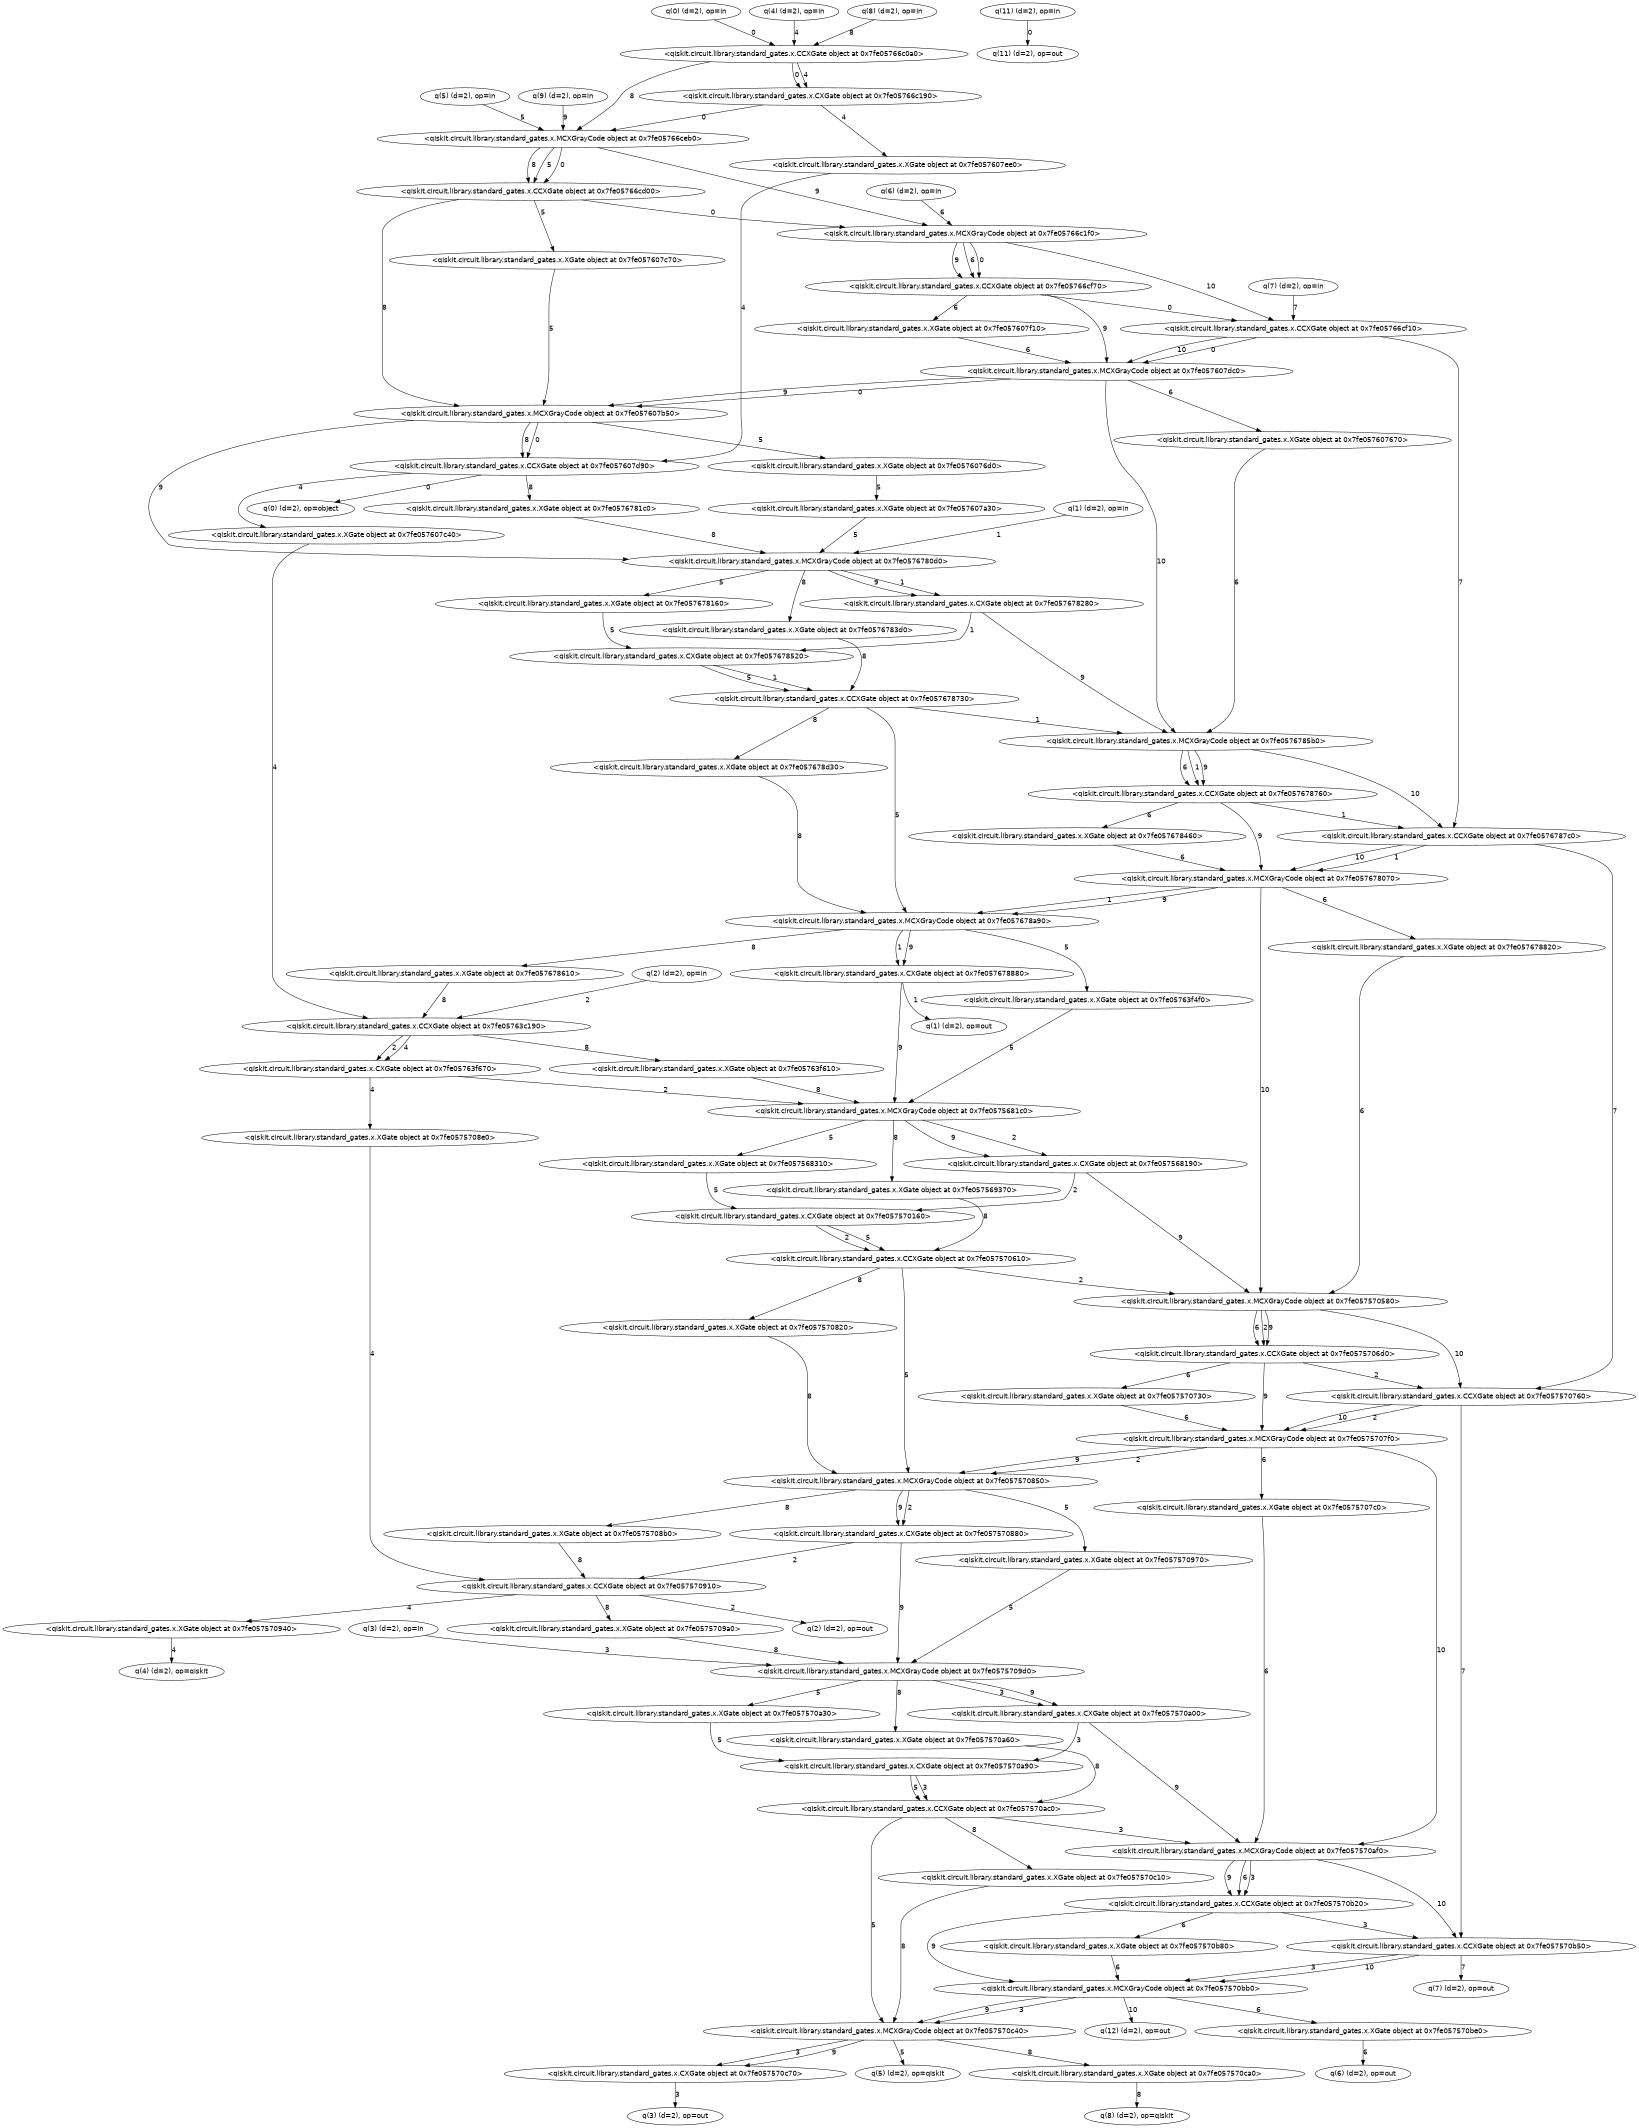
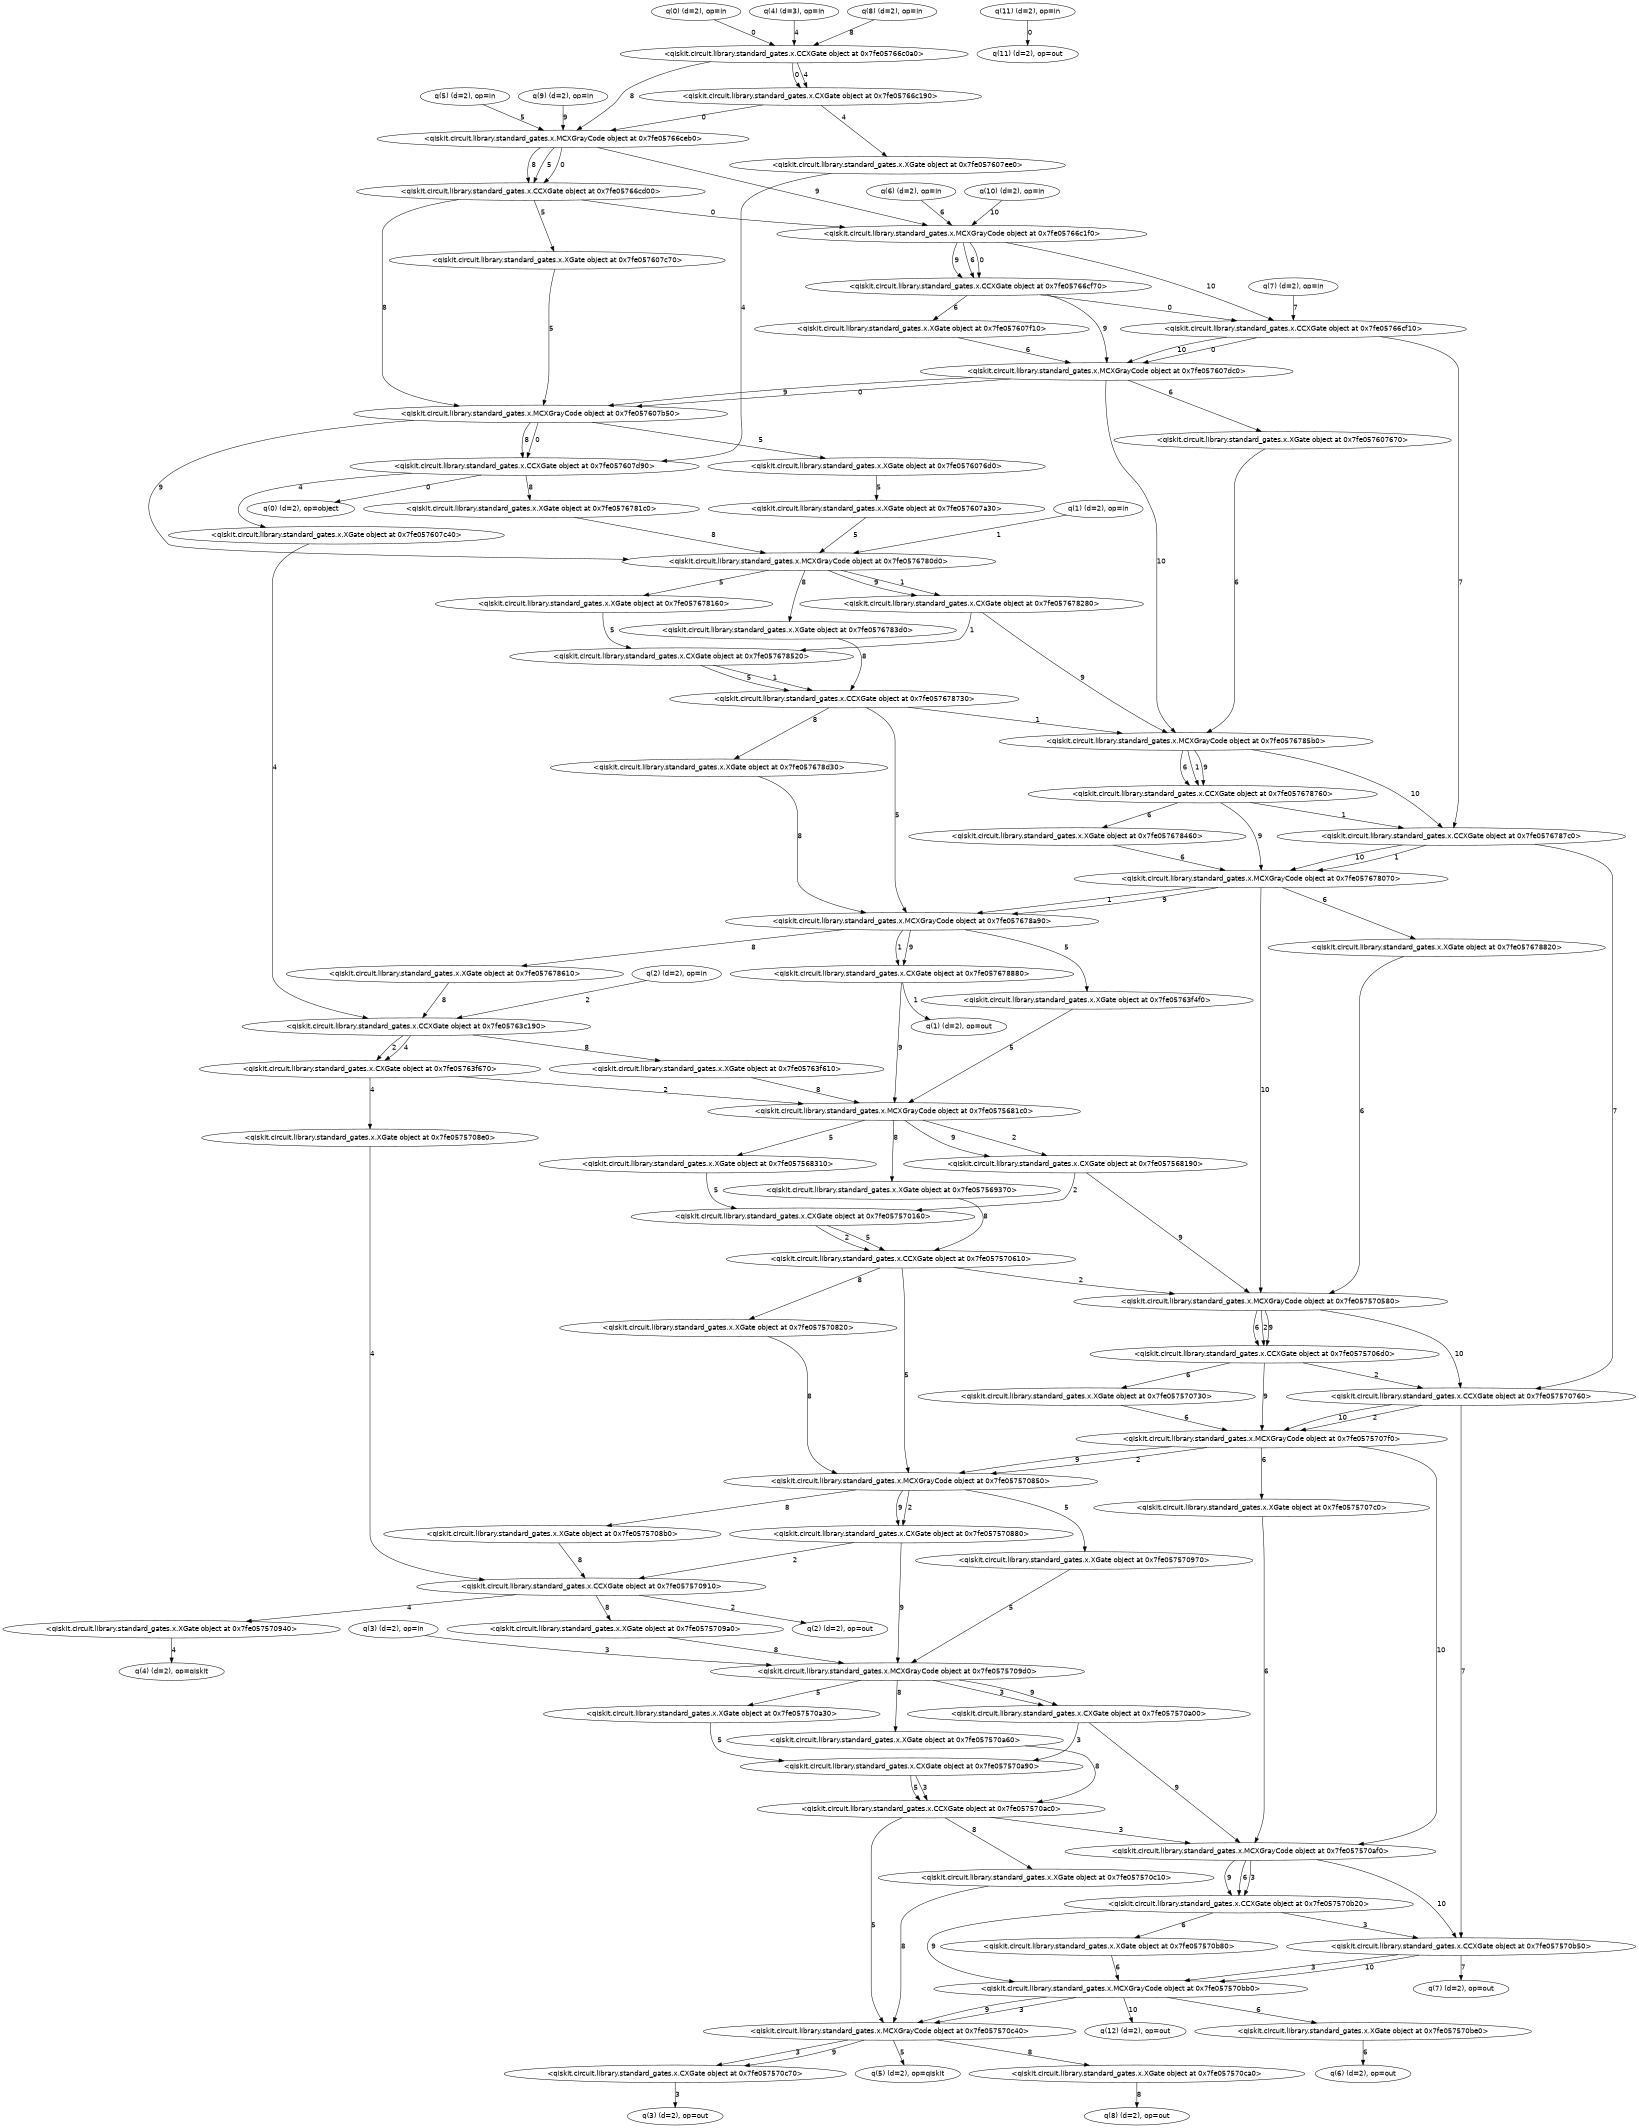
node "q(4) (d=2), op=in": label "q(4) (d=2), op=in" -> "q(4) (d=3), op=in"
node "q(10) (d=2), op=in": added
node "q(8) (d=2), op=qiskit": label "q(8) (d=2), op=qiskit" -> "q(8) (d=2), op=out"
